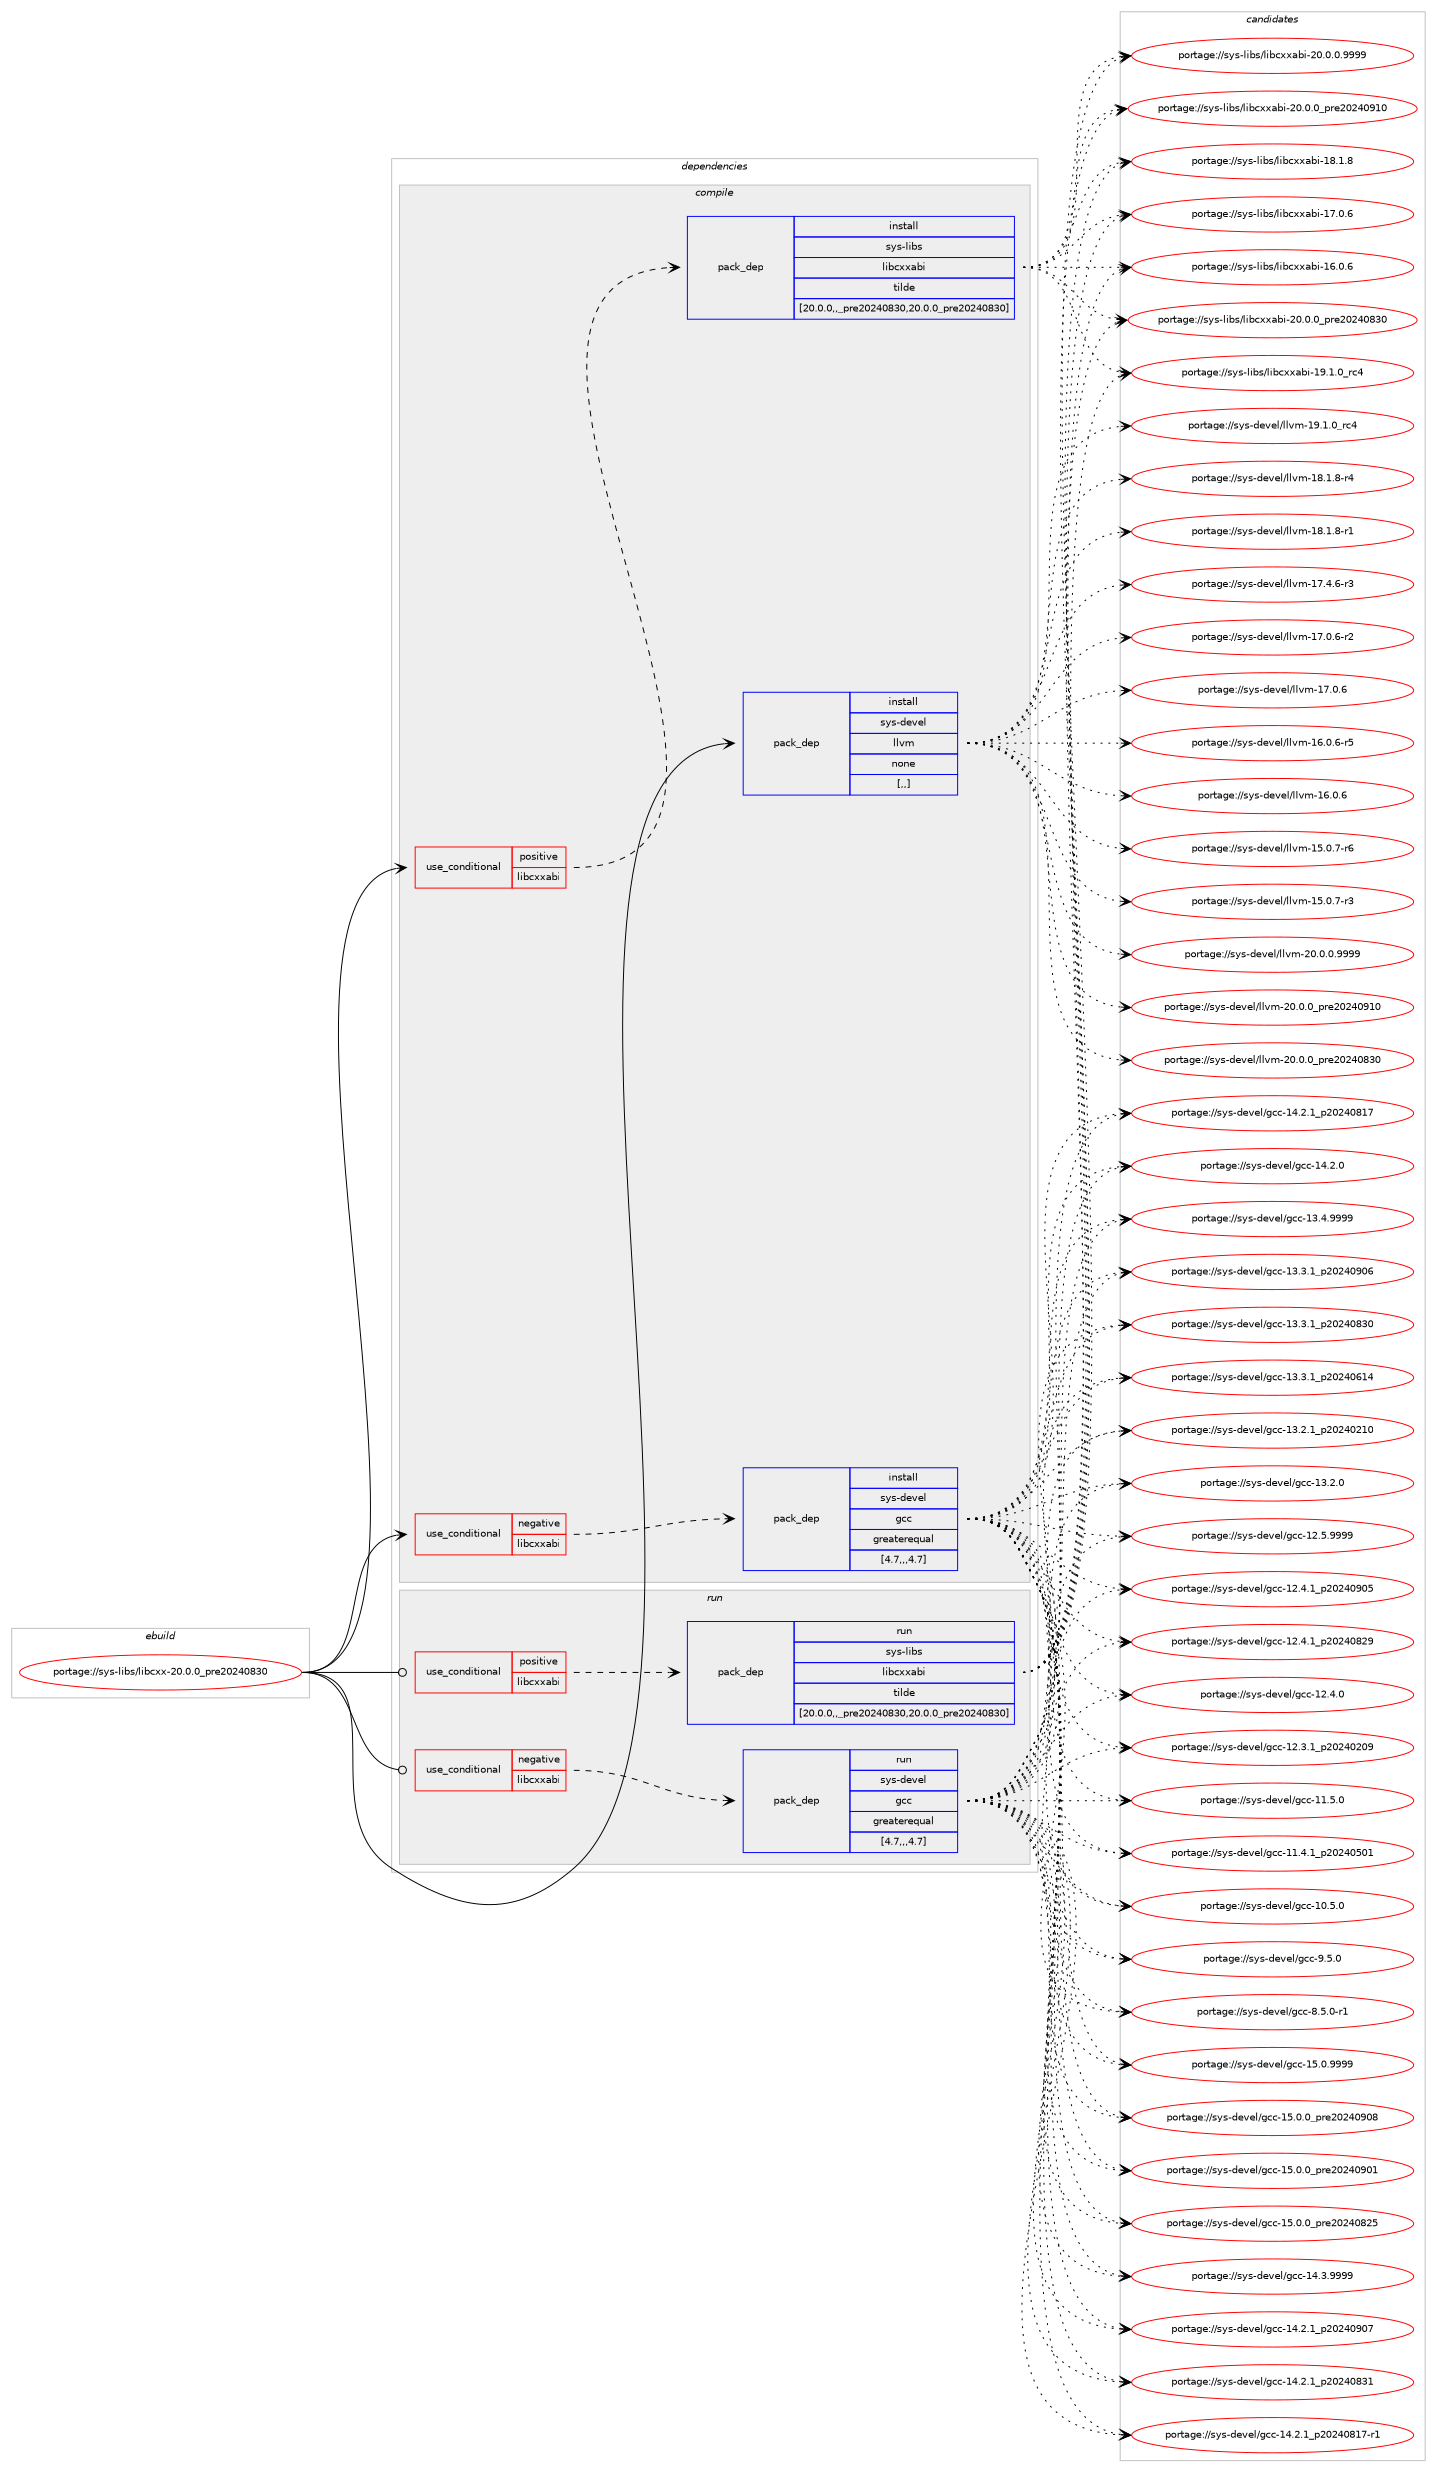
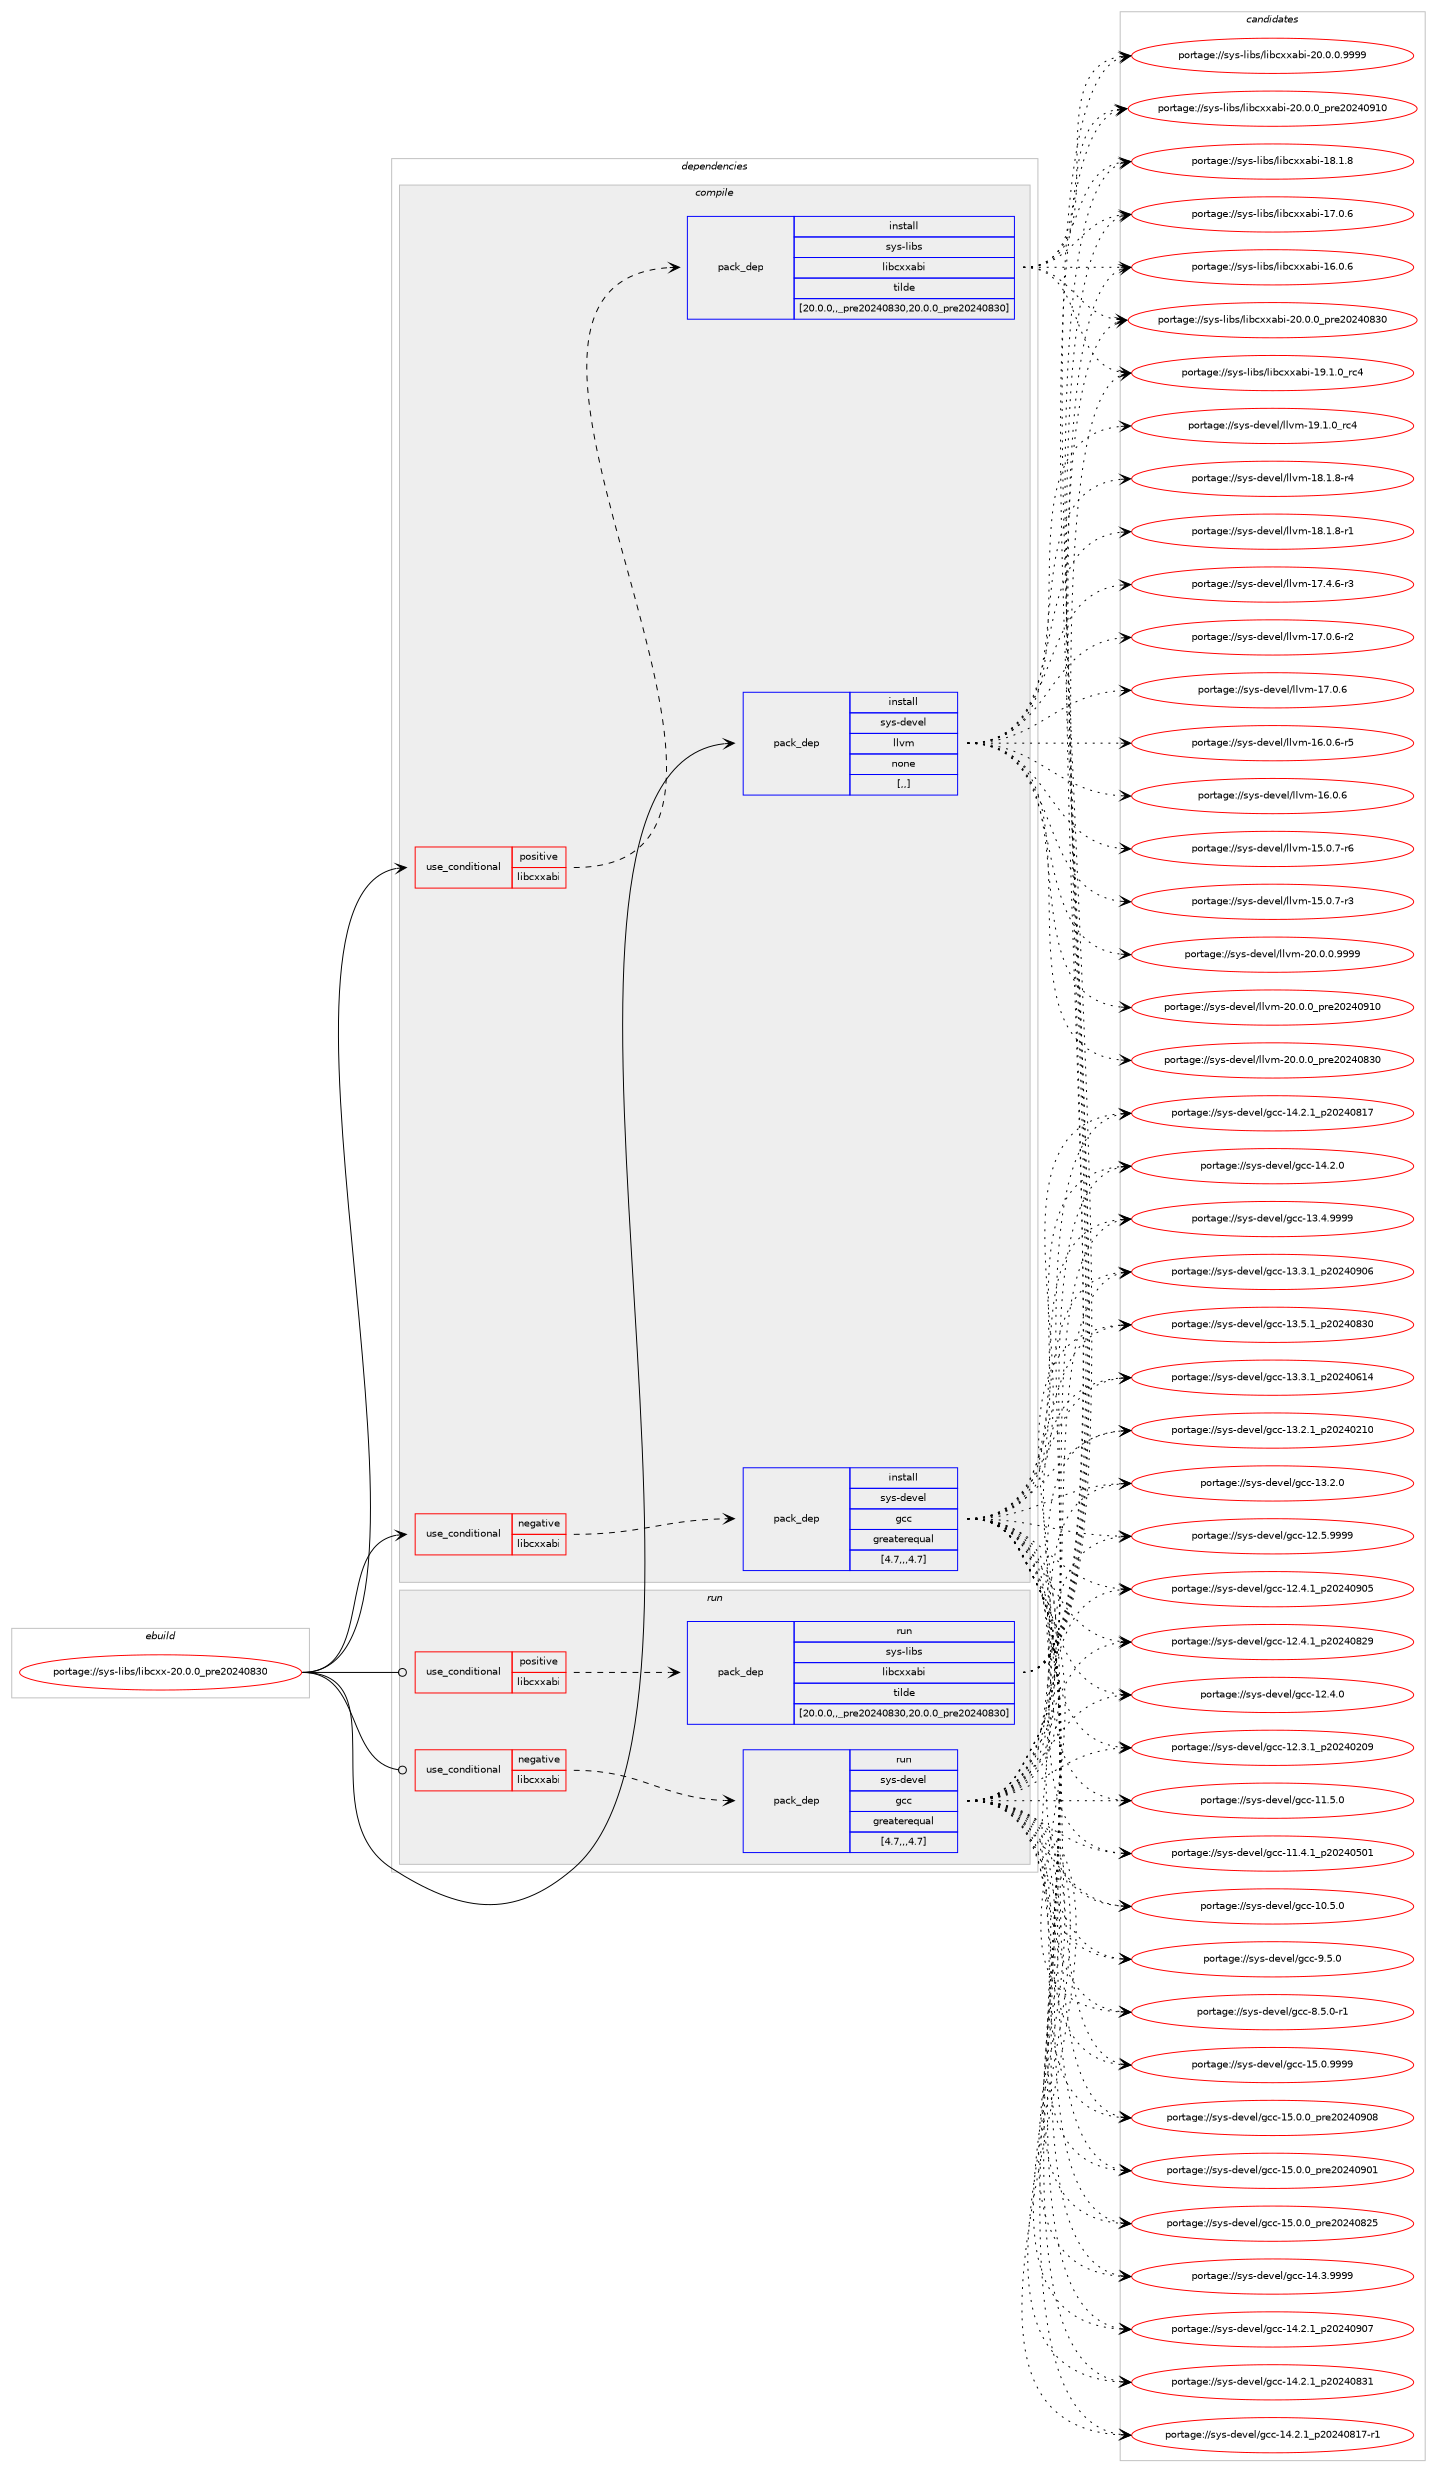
node "portage://sys-devel/gcc-13.3.1_p20240830": label "portage://sys-devel/gcc-13.3.1_p20240830" -> "portage://sys-devel/gcc-13.5.1_p20240830"
